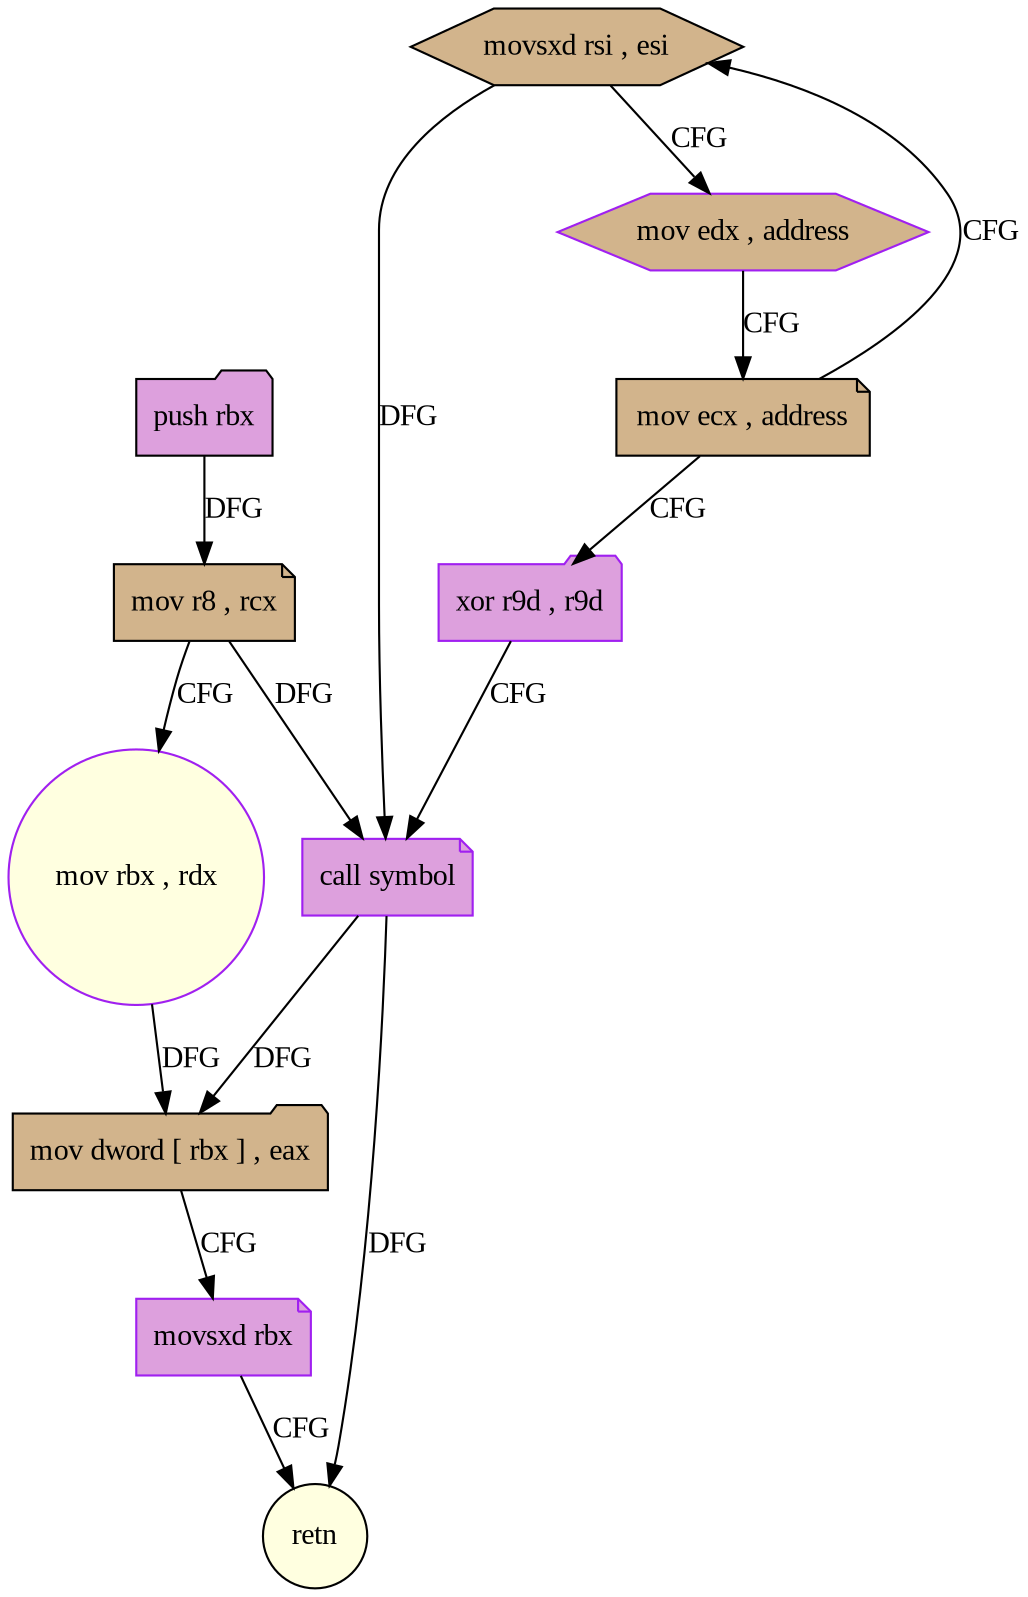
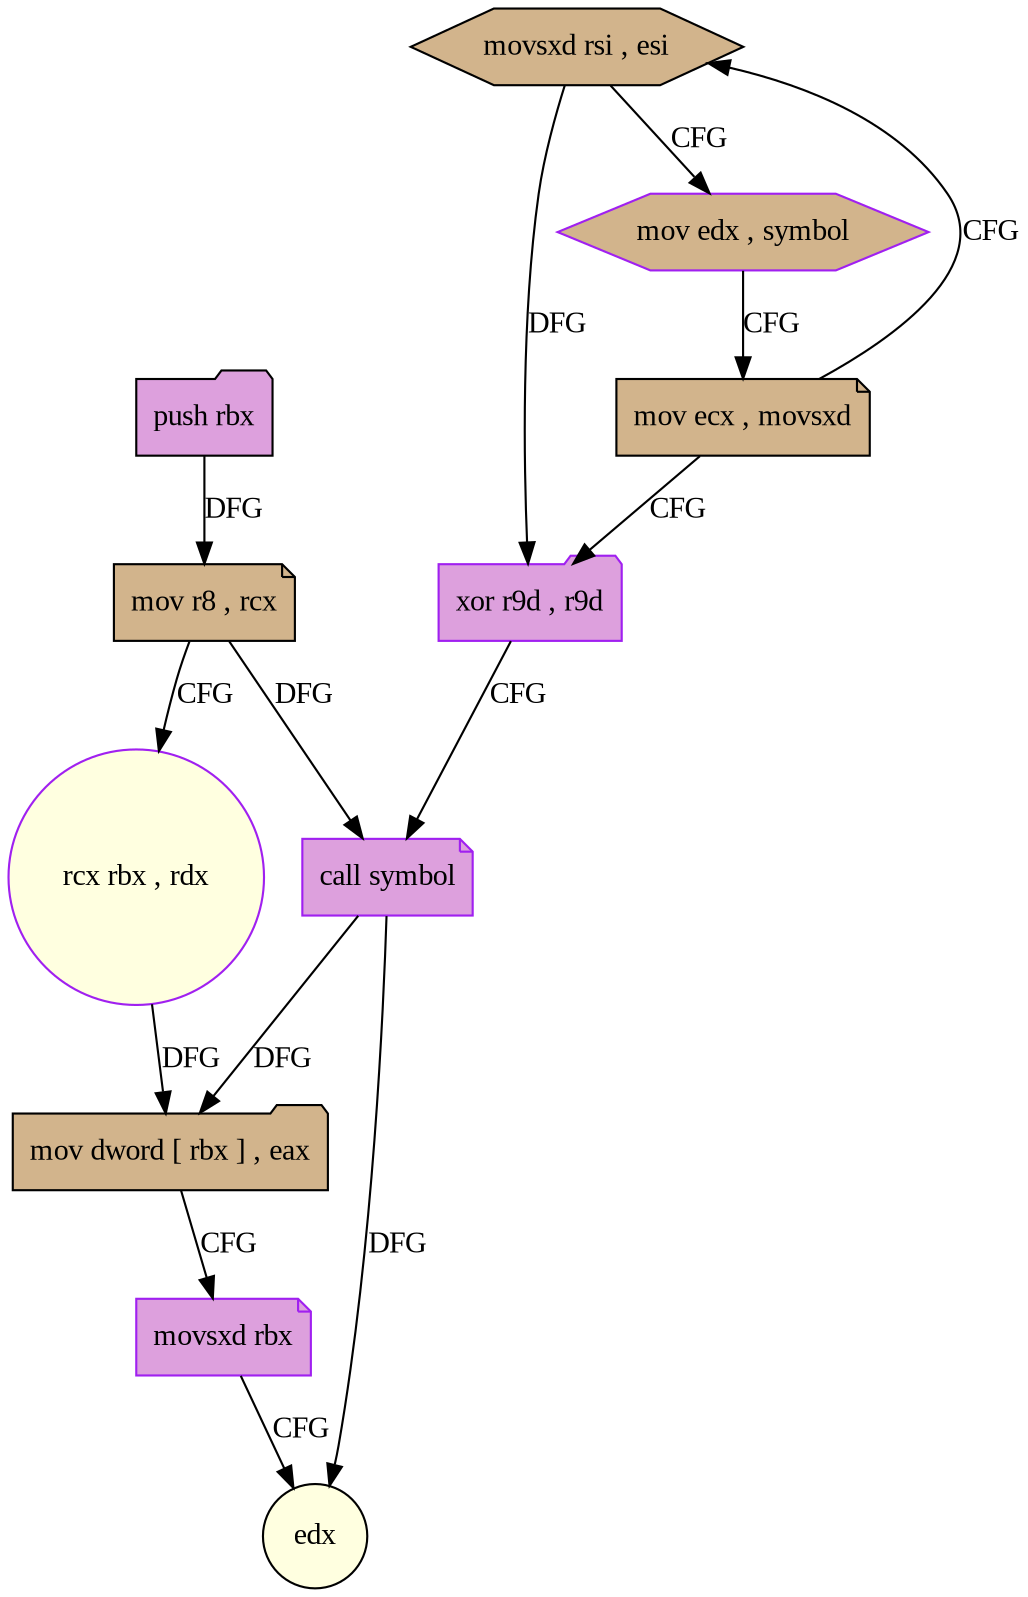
node "mov edx , address": label "mov edx , address" -> "mov edx , symbol"
node "mov ecx , address": label "mov ecx , address" -> "mov ecx , movsxd"
edge "movsxd rsi , esi" -> "call symbol": now "movsxd rsi , esi" -> "xor r9d , r9d"
node "mov rbx , rdx": label "mov rbx , rdx" -> "rcx rbx , rdx"
node "retn": label "retn" -> "edx"
